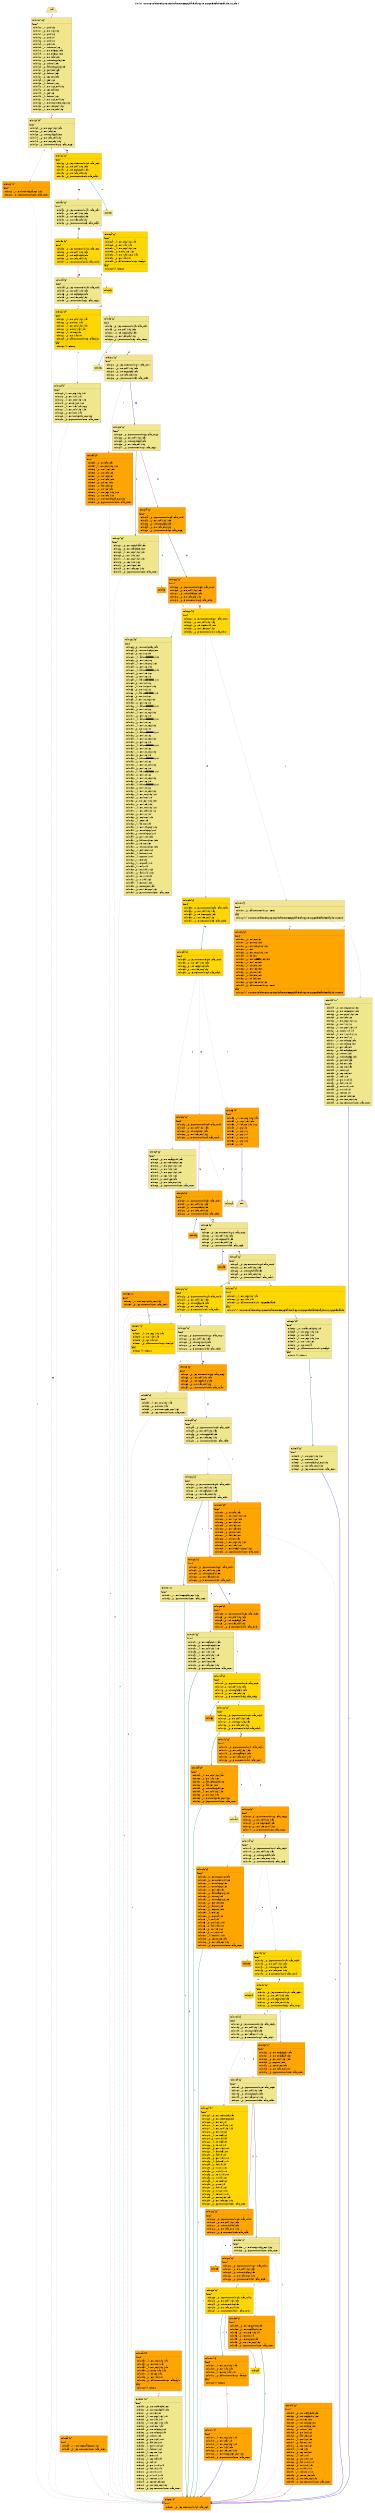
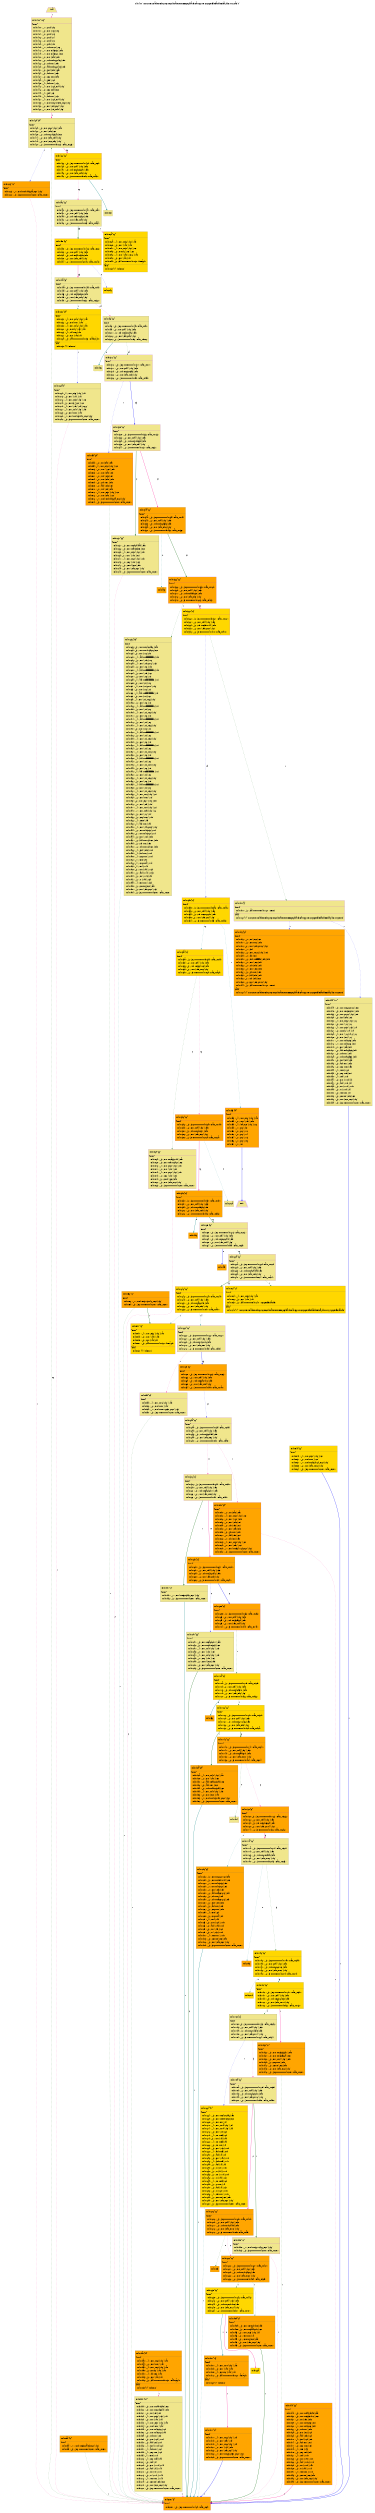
edge "0x40159e [28]" -> "0x4015ba [28]": style bold -> dashed
edge "0x4015ba [28]" -> "0x401fd5 [19]": now "0x40159e [28]" -> "0x401fd5 [19]"
edge "0x401646 [28]" -> "0x401662 [28]": style bold -> dashed
node "0x401e30 [29]": removed
node "0x401e4d [28]": fillcolor khaki -> gold
